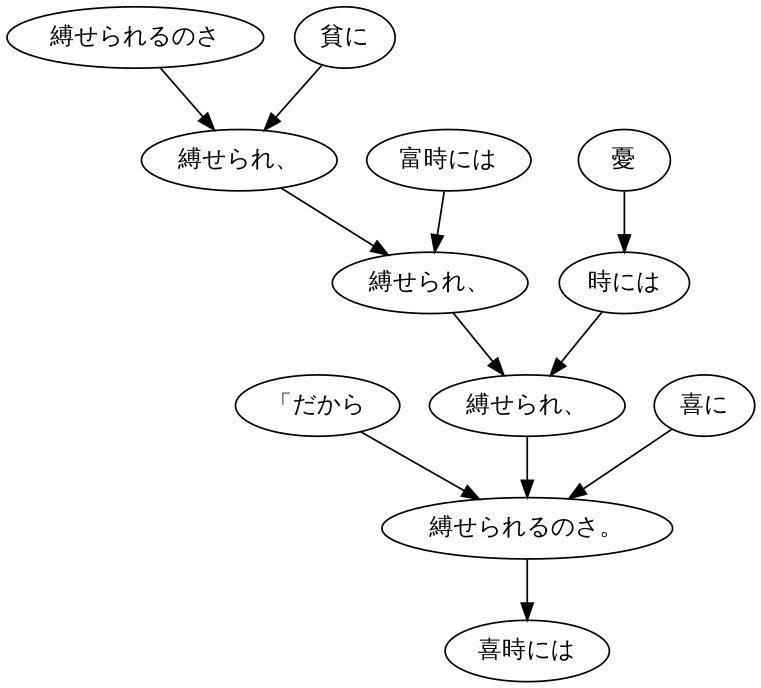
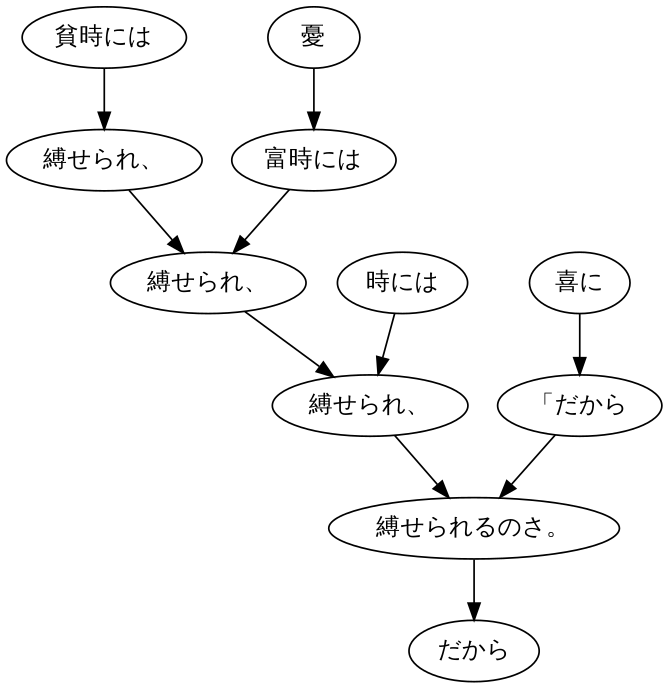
node "縛せられるのさ": label "縛せられるのさ" -> "貧時には"
node "貧に": removed
edge "憂" -> "時には": now "憂" -> "富時には"
edge "喜に" -> "縛せられるのさ。": now "喜に" -> "「だから"
node "喜時には": label "喜時には" -> "だから"
